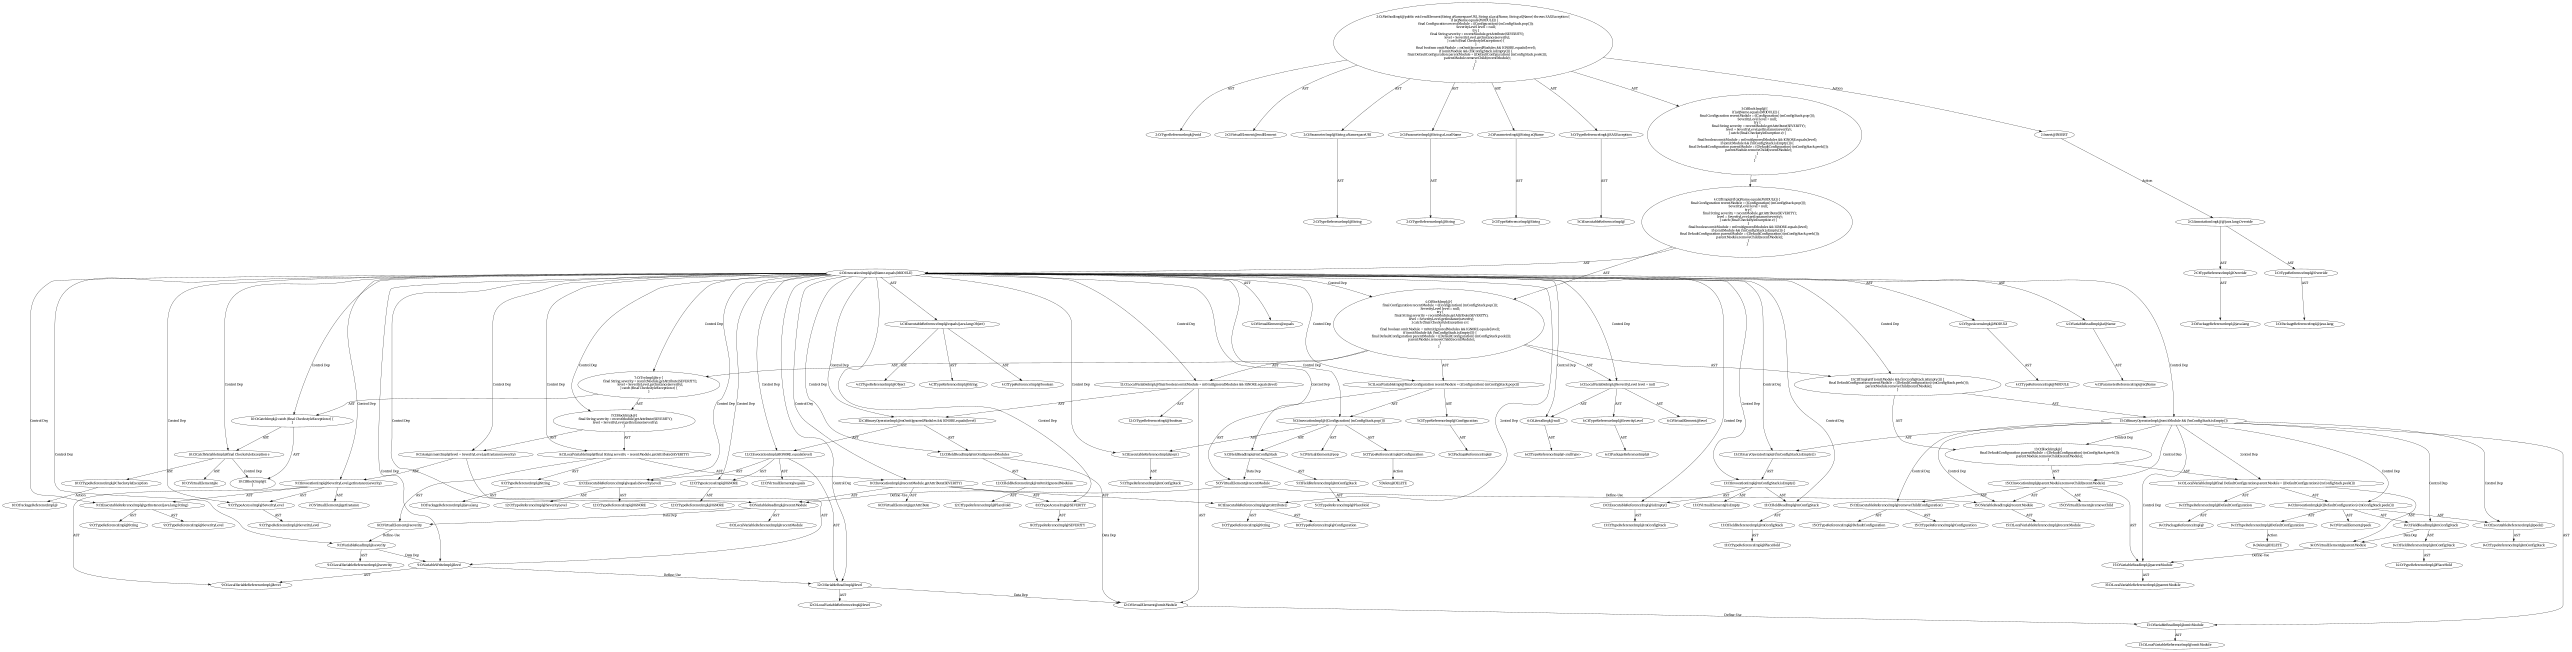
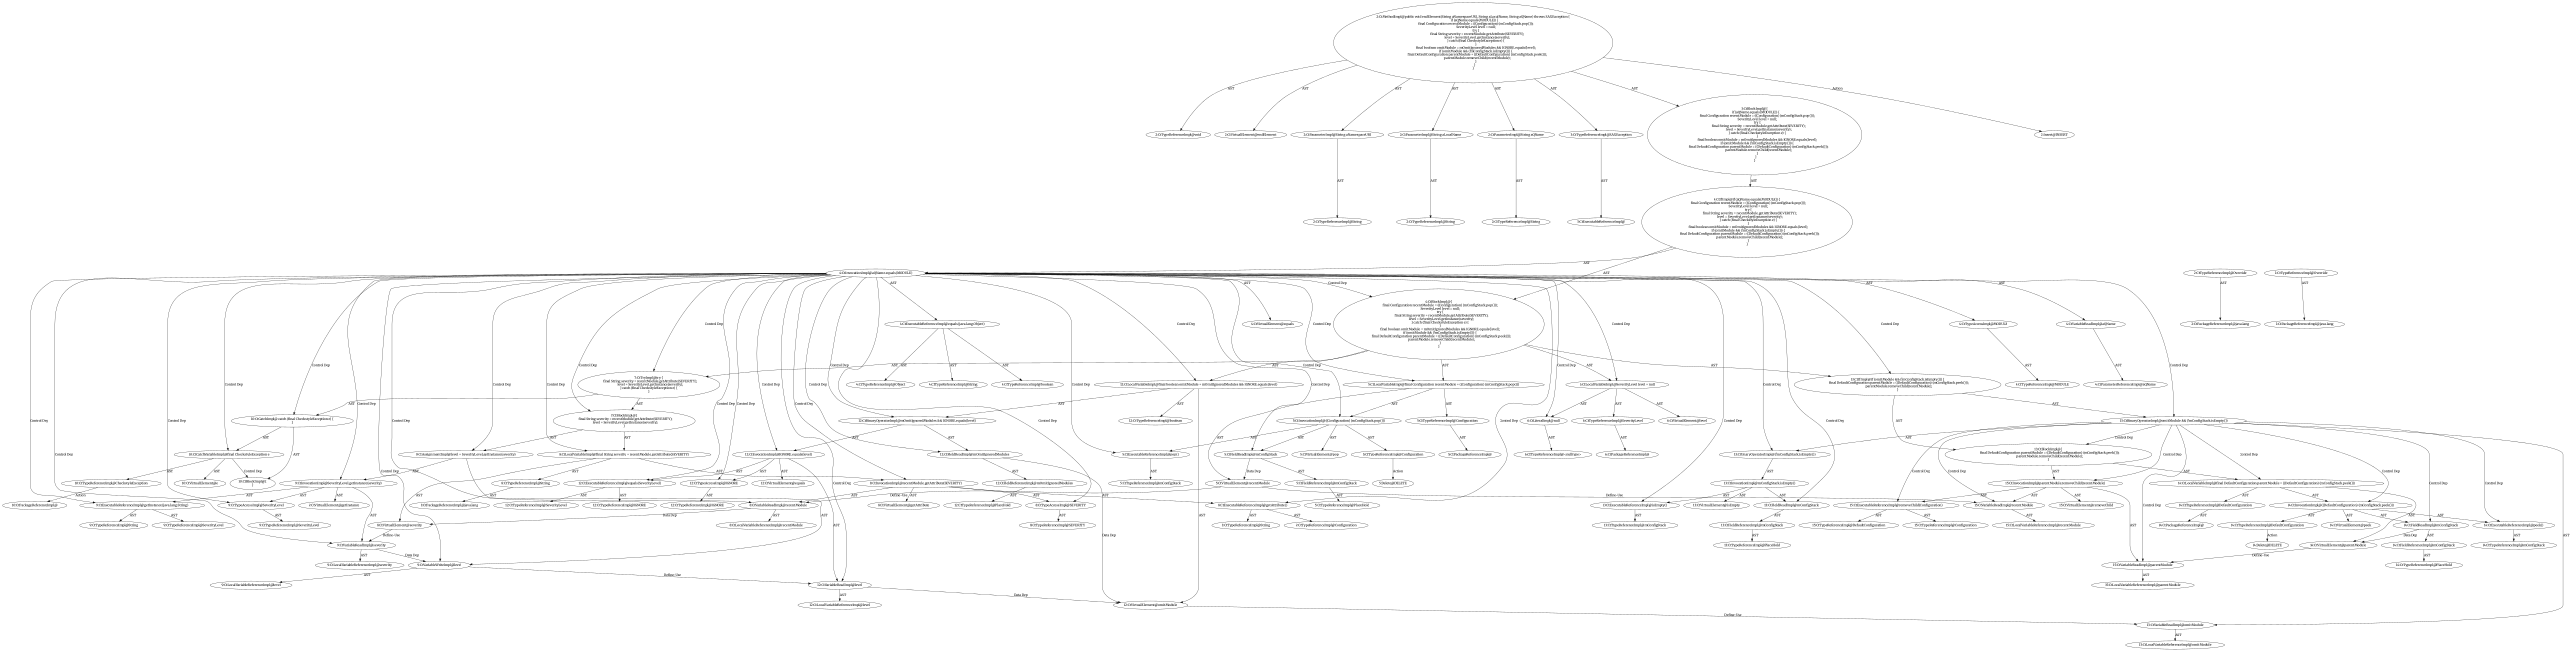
node "2:CtAnnotationImpl@@java.lang.Override": removed
edge "4:CtInvocationImpl@aQName.equals(MODULE)" -> "13:CtInvocationImpl@mConfigStack.isEmpty()": removed, label "Control Dep"
edge "9:CtInvocationImpl@SeverityLevel.getInstance(severity)" -> "9:CtLocalVariableReferenceImpl@level": now "9:CtInvocationImpl@SeverityLevel.getInstance(severity)" -> "9:CtVariableReadImpl@severity"
node "8:CtTypeReferenceImpl@Configuration": label "8:CtTypeReferenceImpl@Configuration" -> "9:CtTypeReferenceImpl@Configuration"
